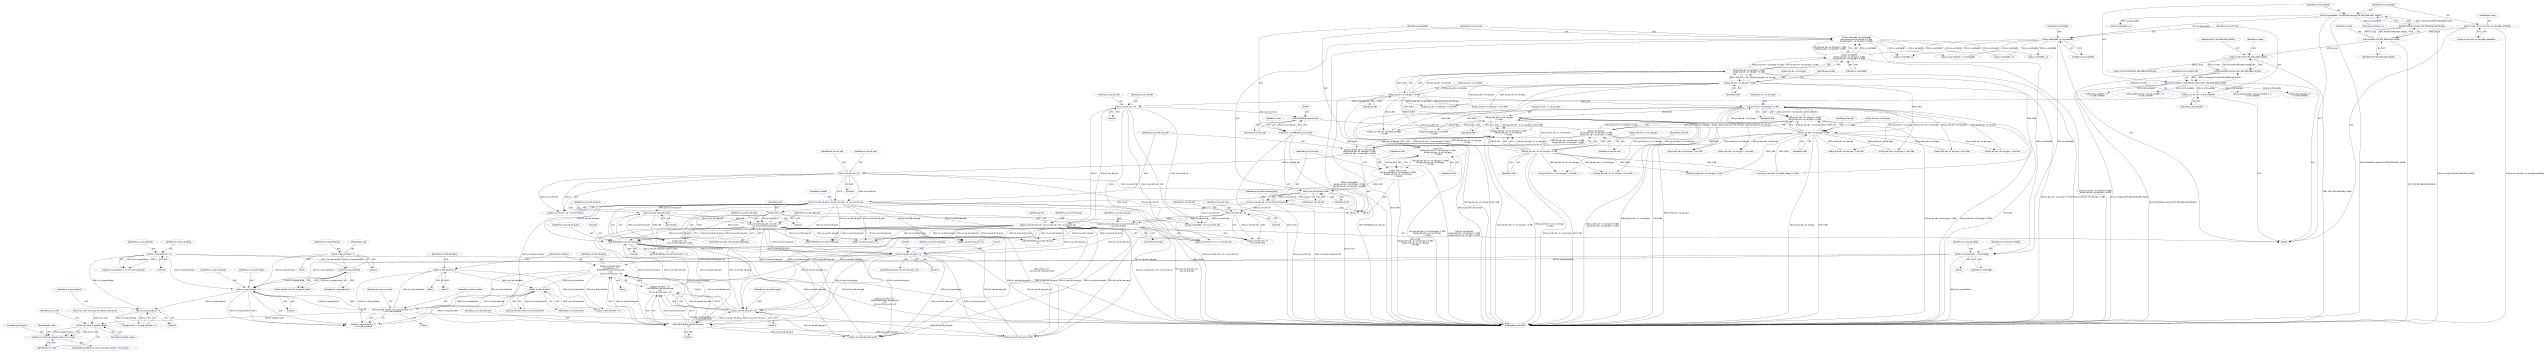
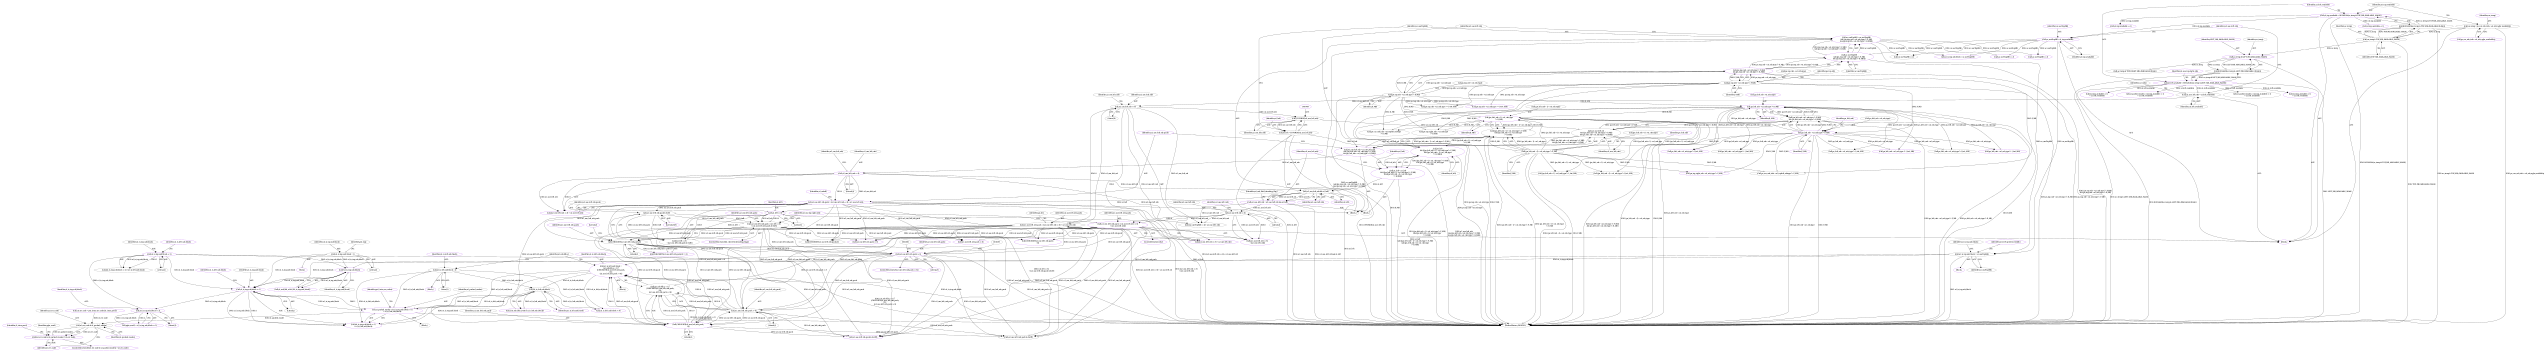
edge "(Call,ps_top_mb->u1_mb_type != B_MB)" -> "(Call,ps_top_right_mb->u1_mb_type != B_MB)": label "UWORD: B_MB" -> "DDG: B_MB"
